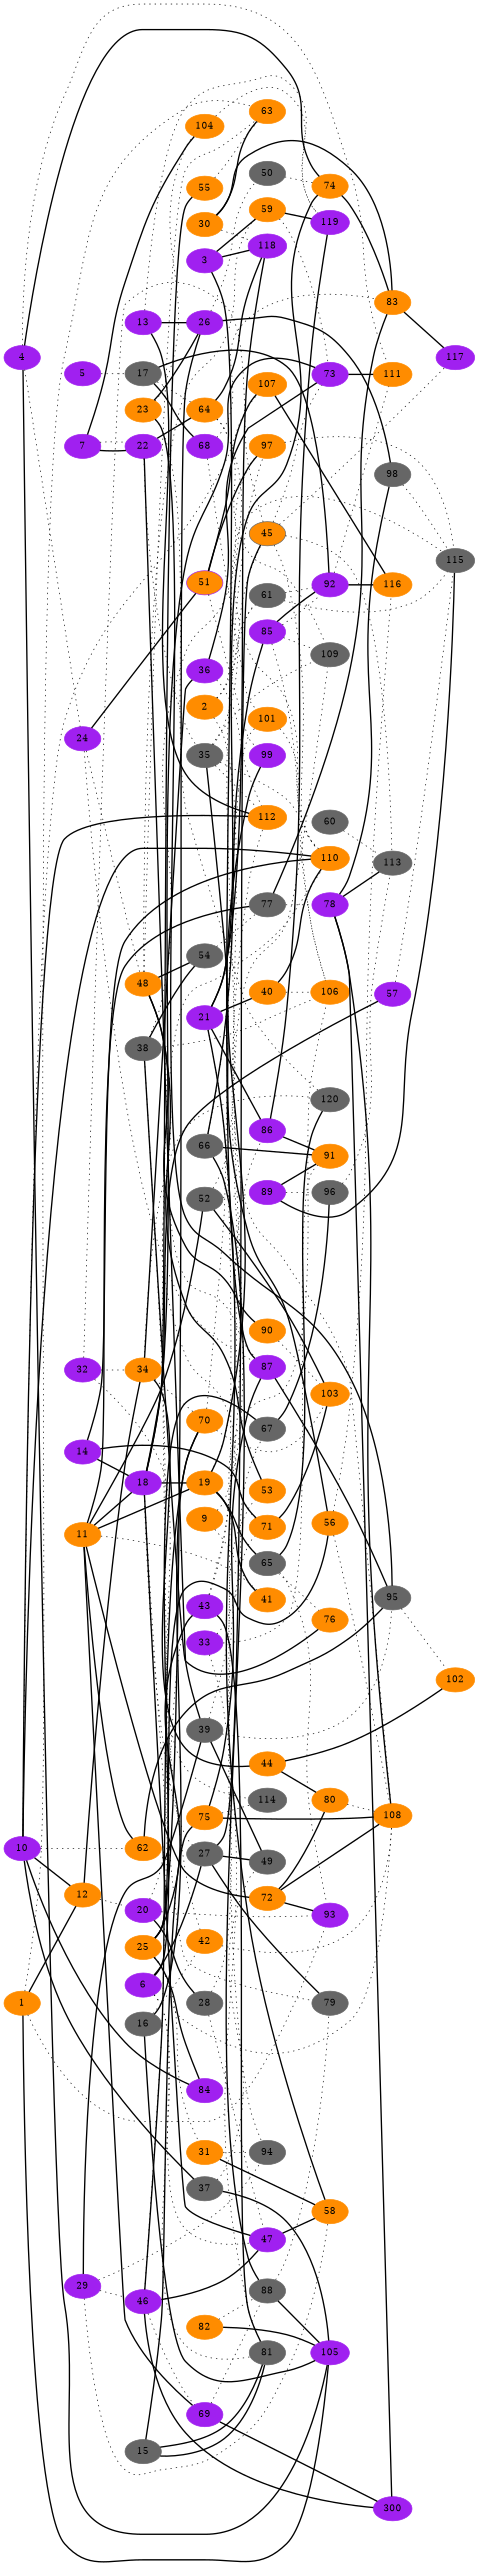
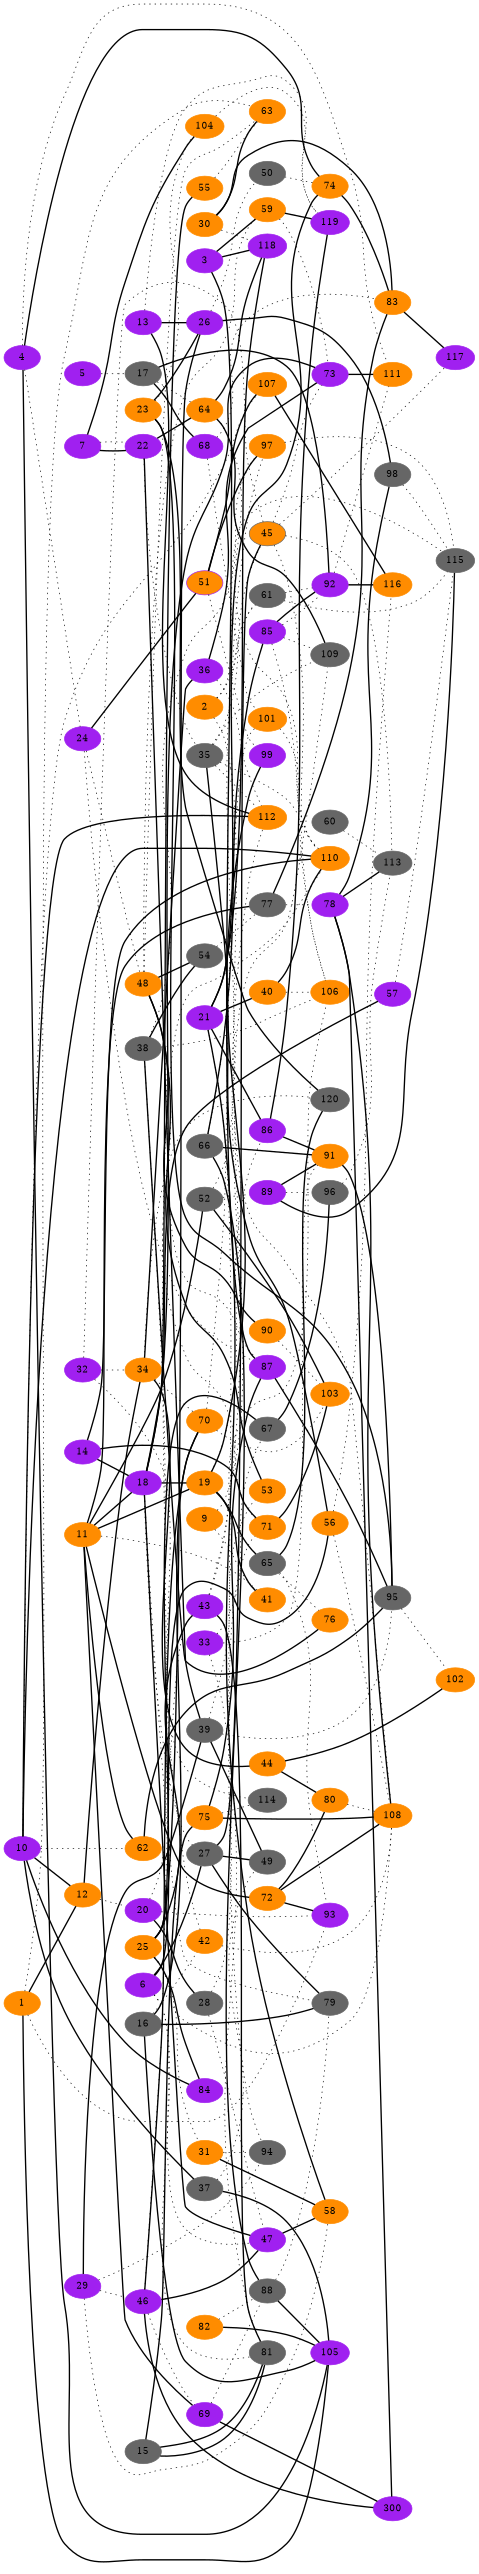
edge "64" -- "109": style dotted -> bold
edge "23" -- "120": style dotted -> bold
edge "91" -- "95": added
edge "79" -- "16": added
